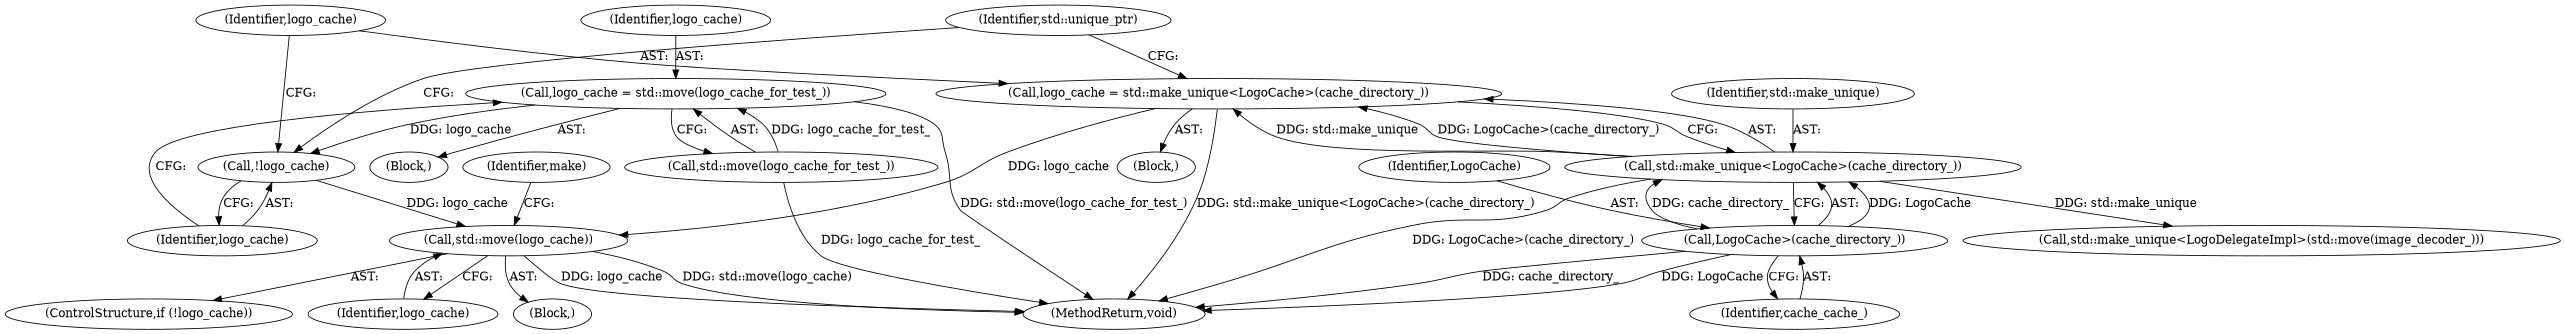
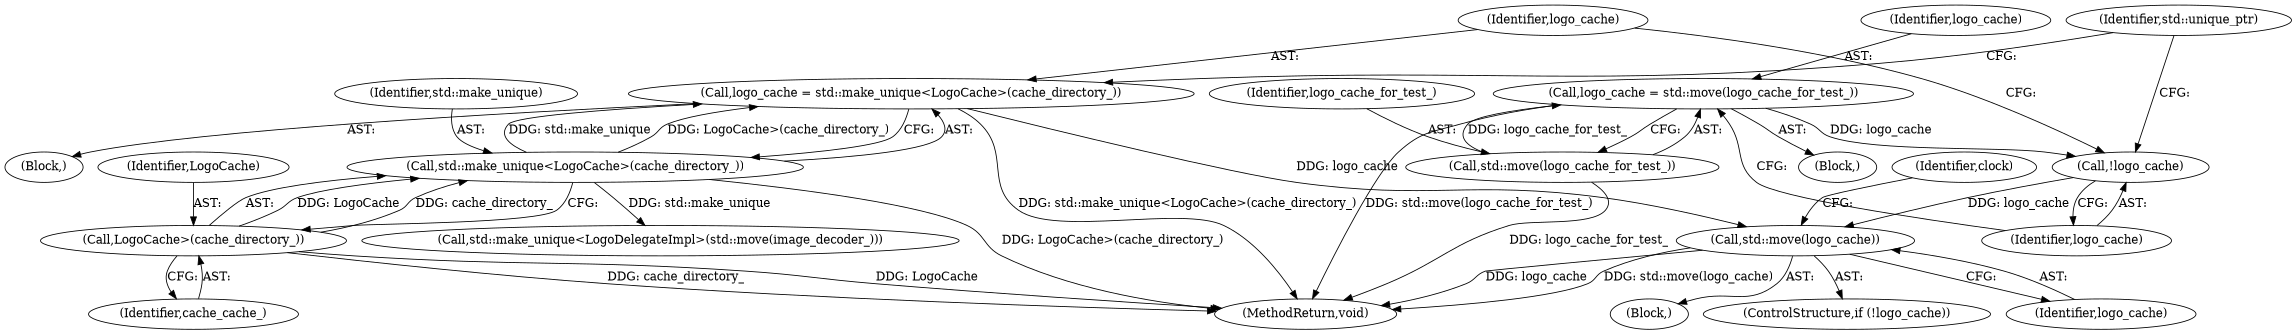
node "(Identifier,logo_cache_for_test_)": added
node "(Identifier,make)": label "(Identifier,make)" -> "(Identifier,clock)"
